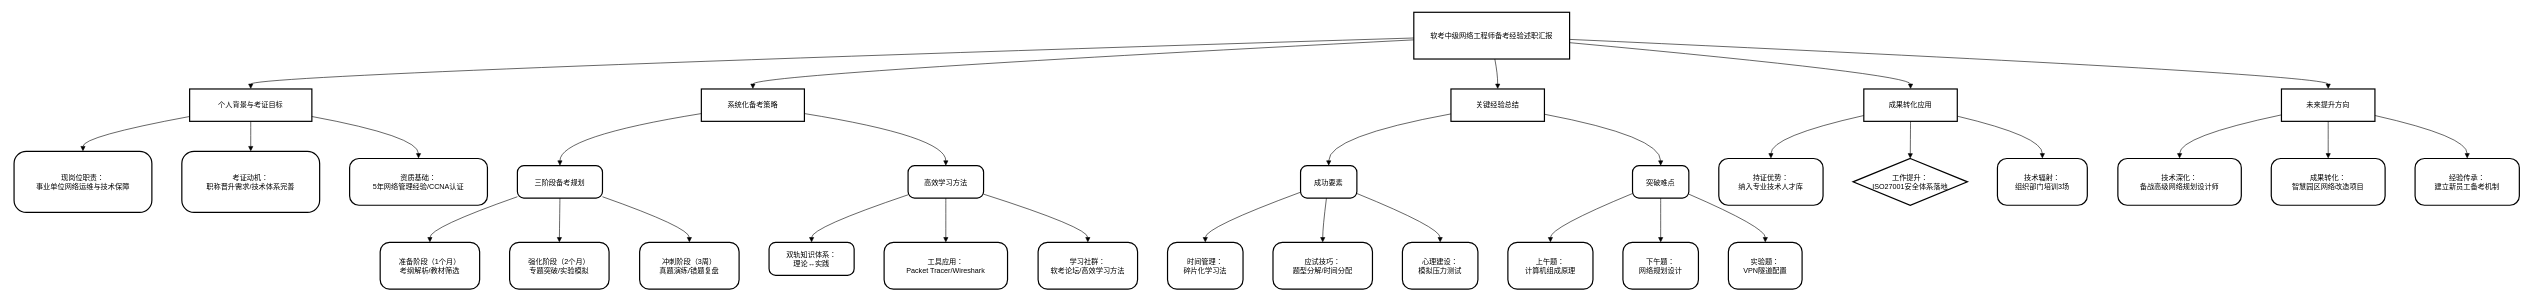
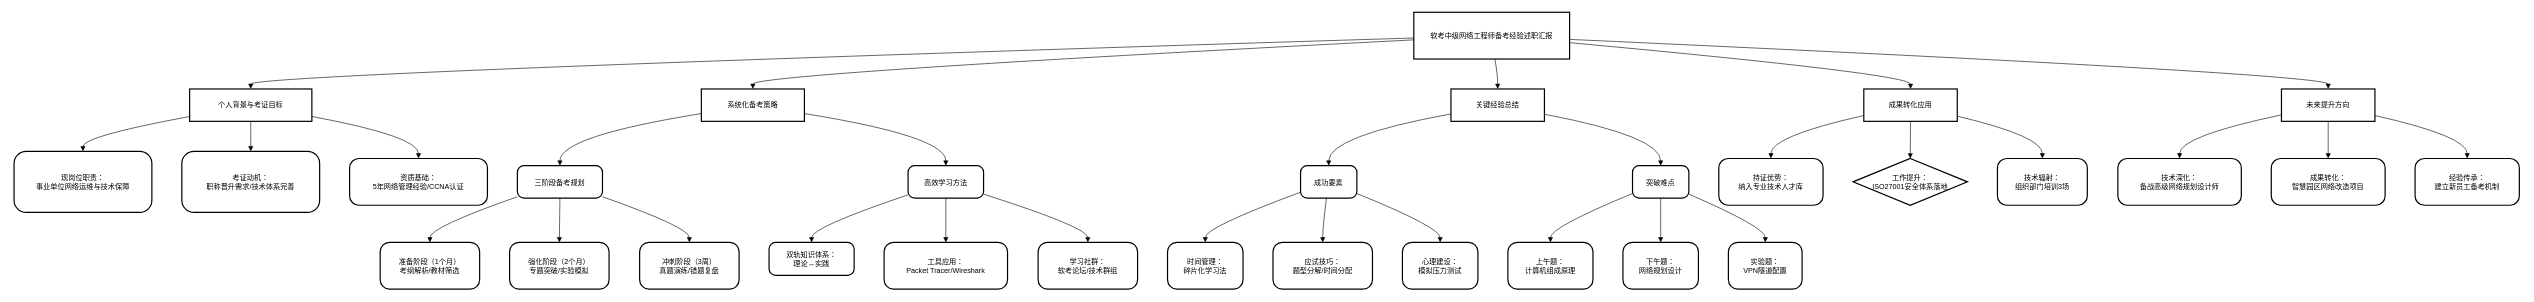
node "学习社群： 软考论坛/高效学习方法": label "学习社群： 软考论坛/高效学习方法" -> "学习社群： 软考论坛/技术群组"
